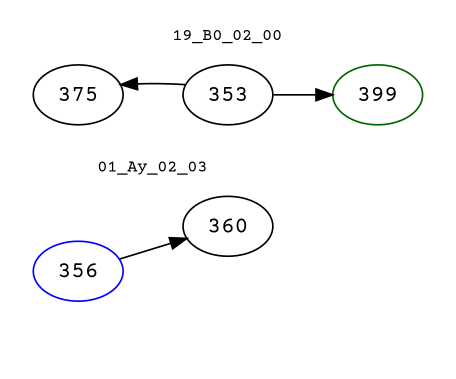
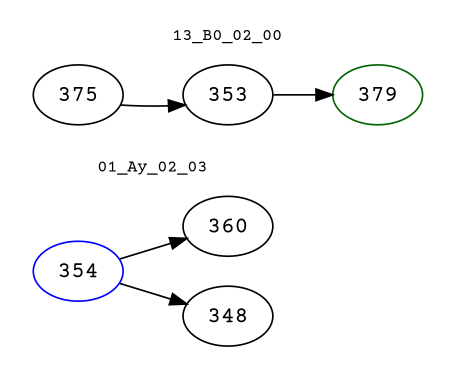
cluster "19_B0_02_00": label "19_B0_02_00" -> "13_B0_02_00"
edge "353" -> "375": reversed
node "399": label "399" -> "379"
node "356": label "356" -> "354"
node "348": added
